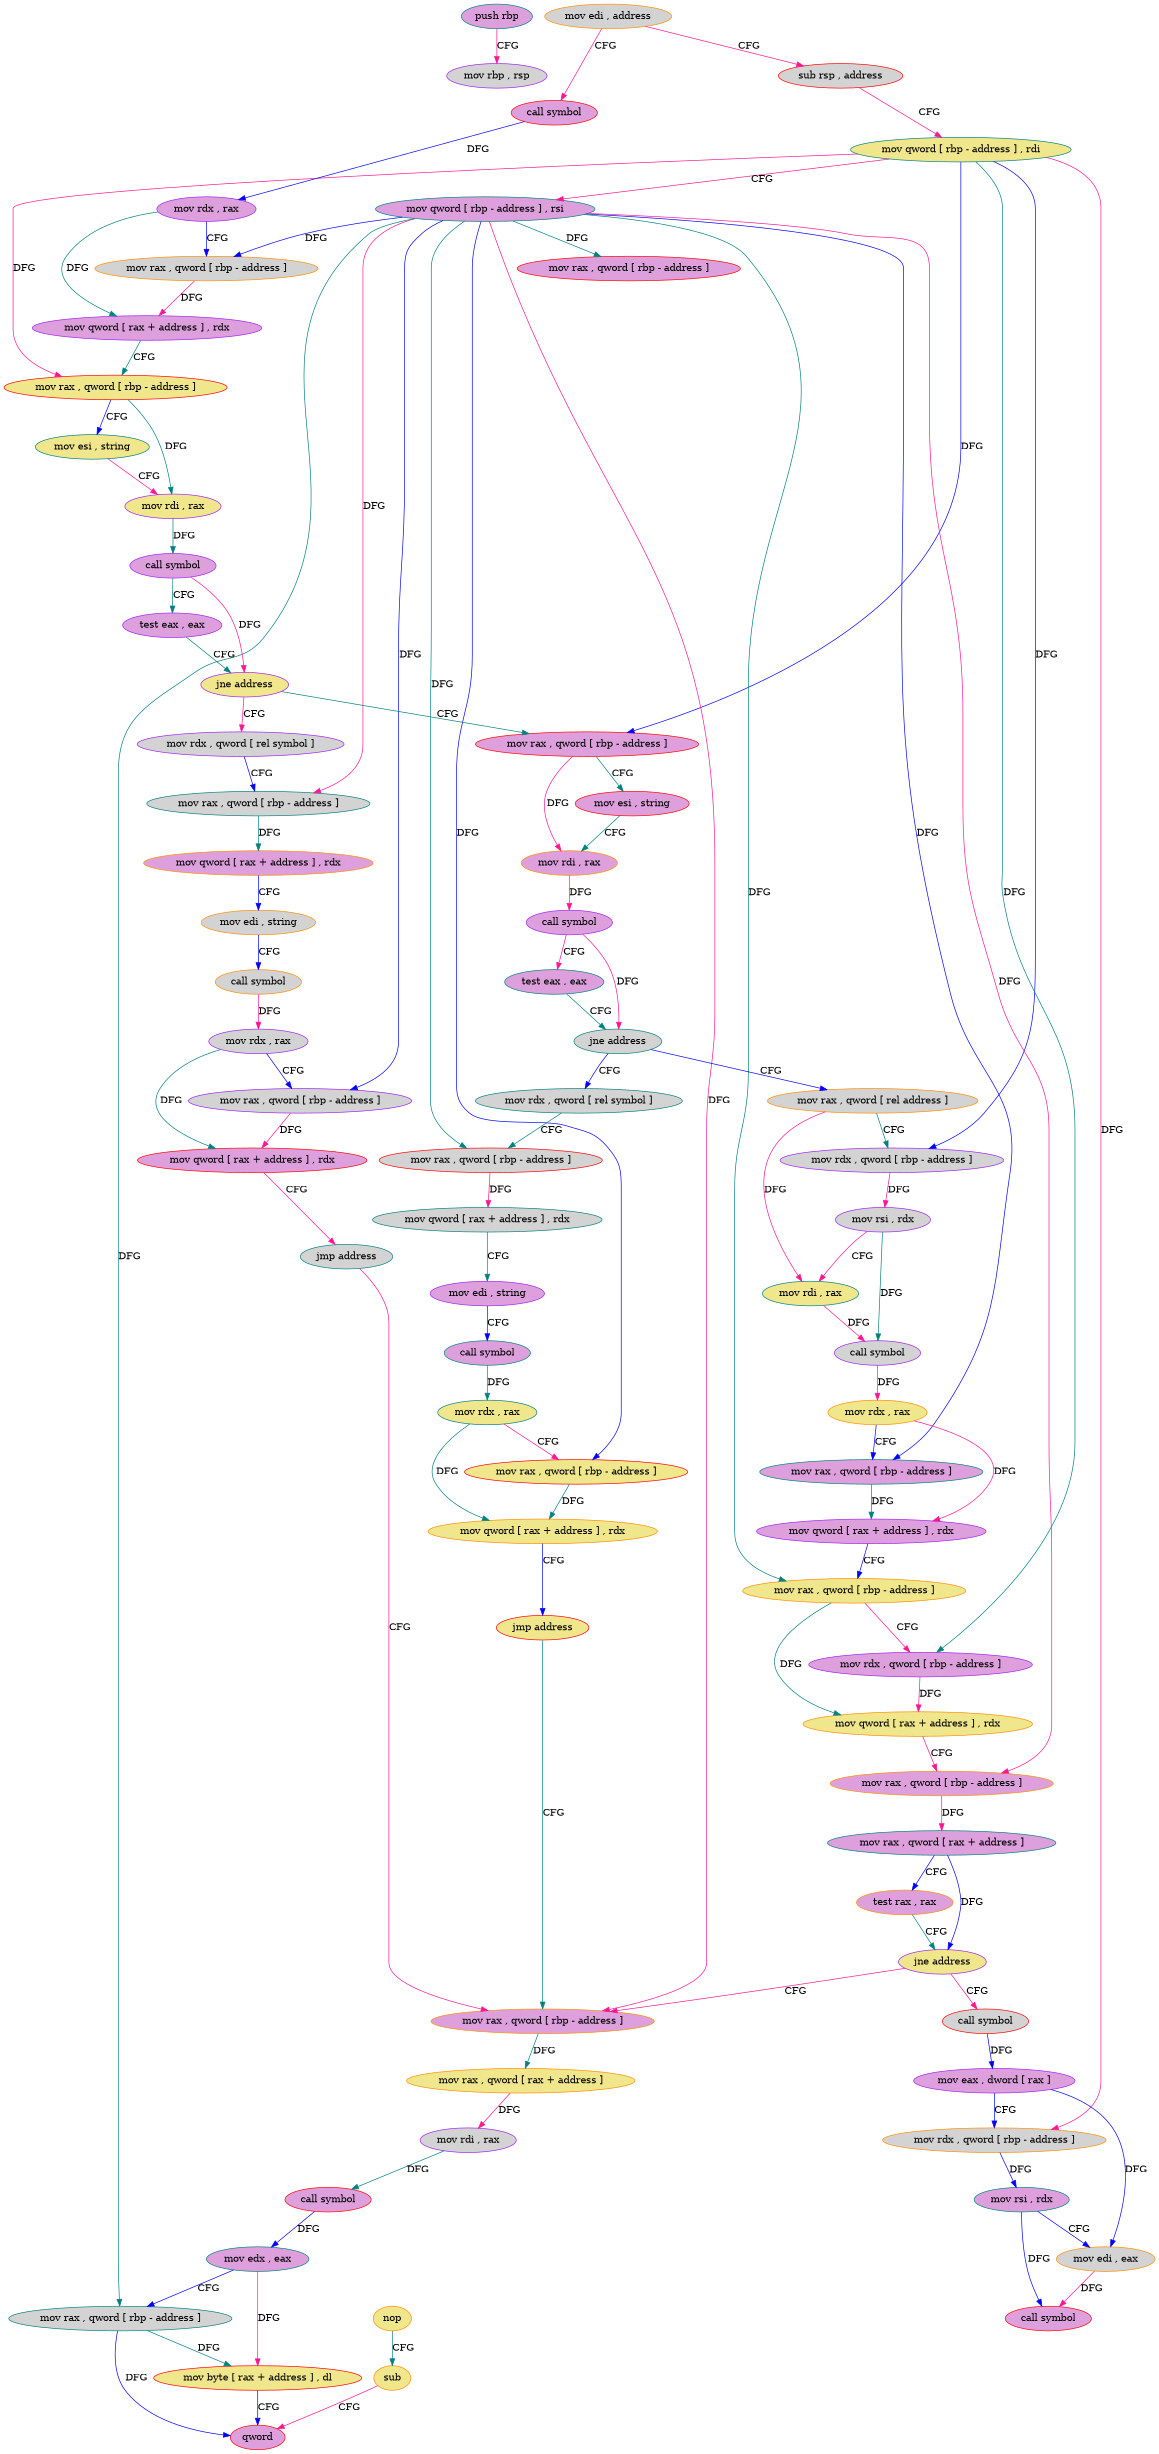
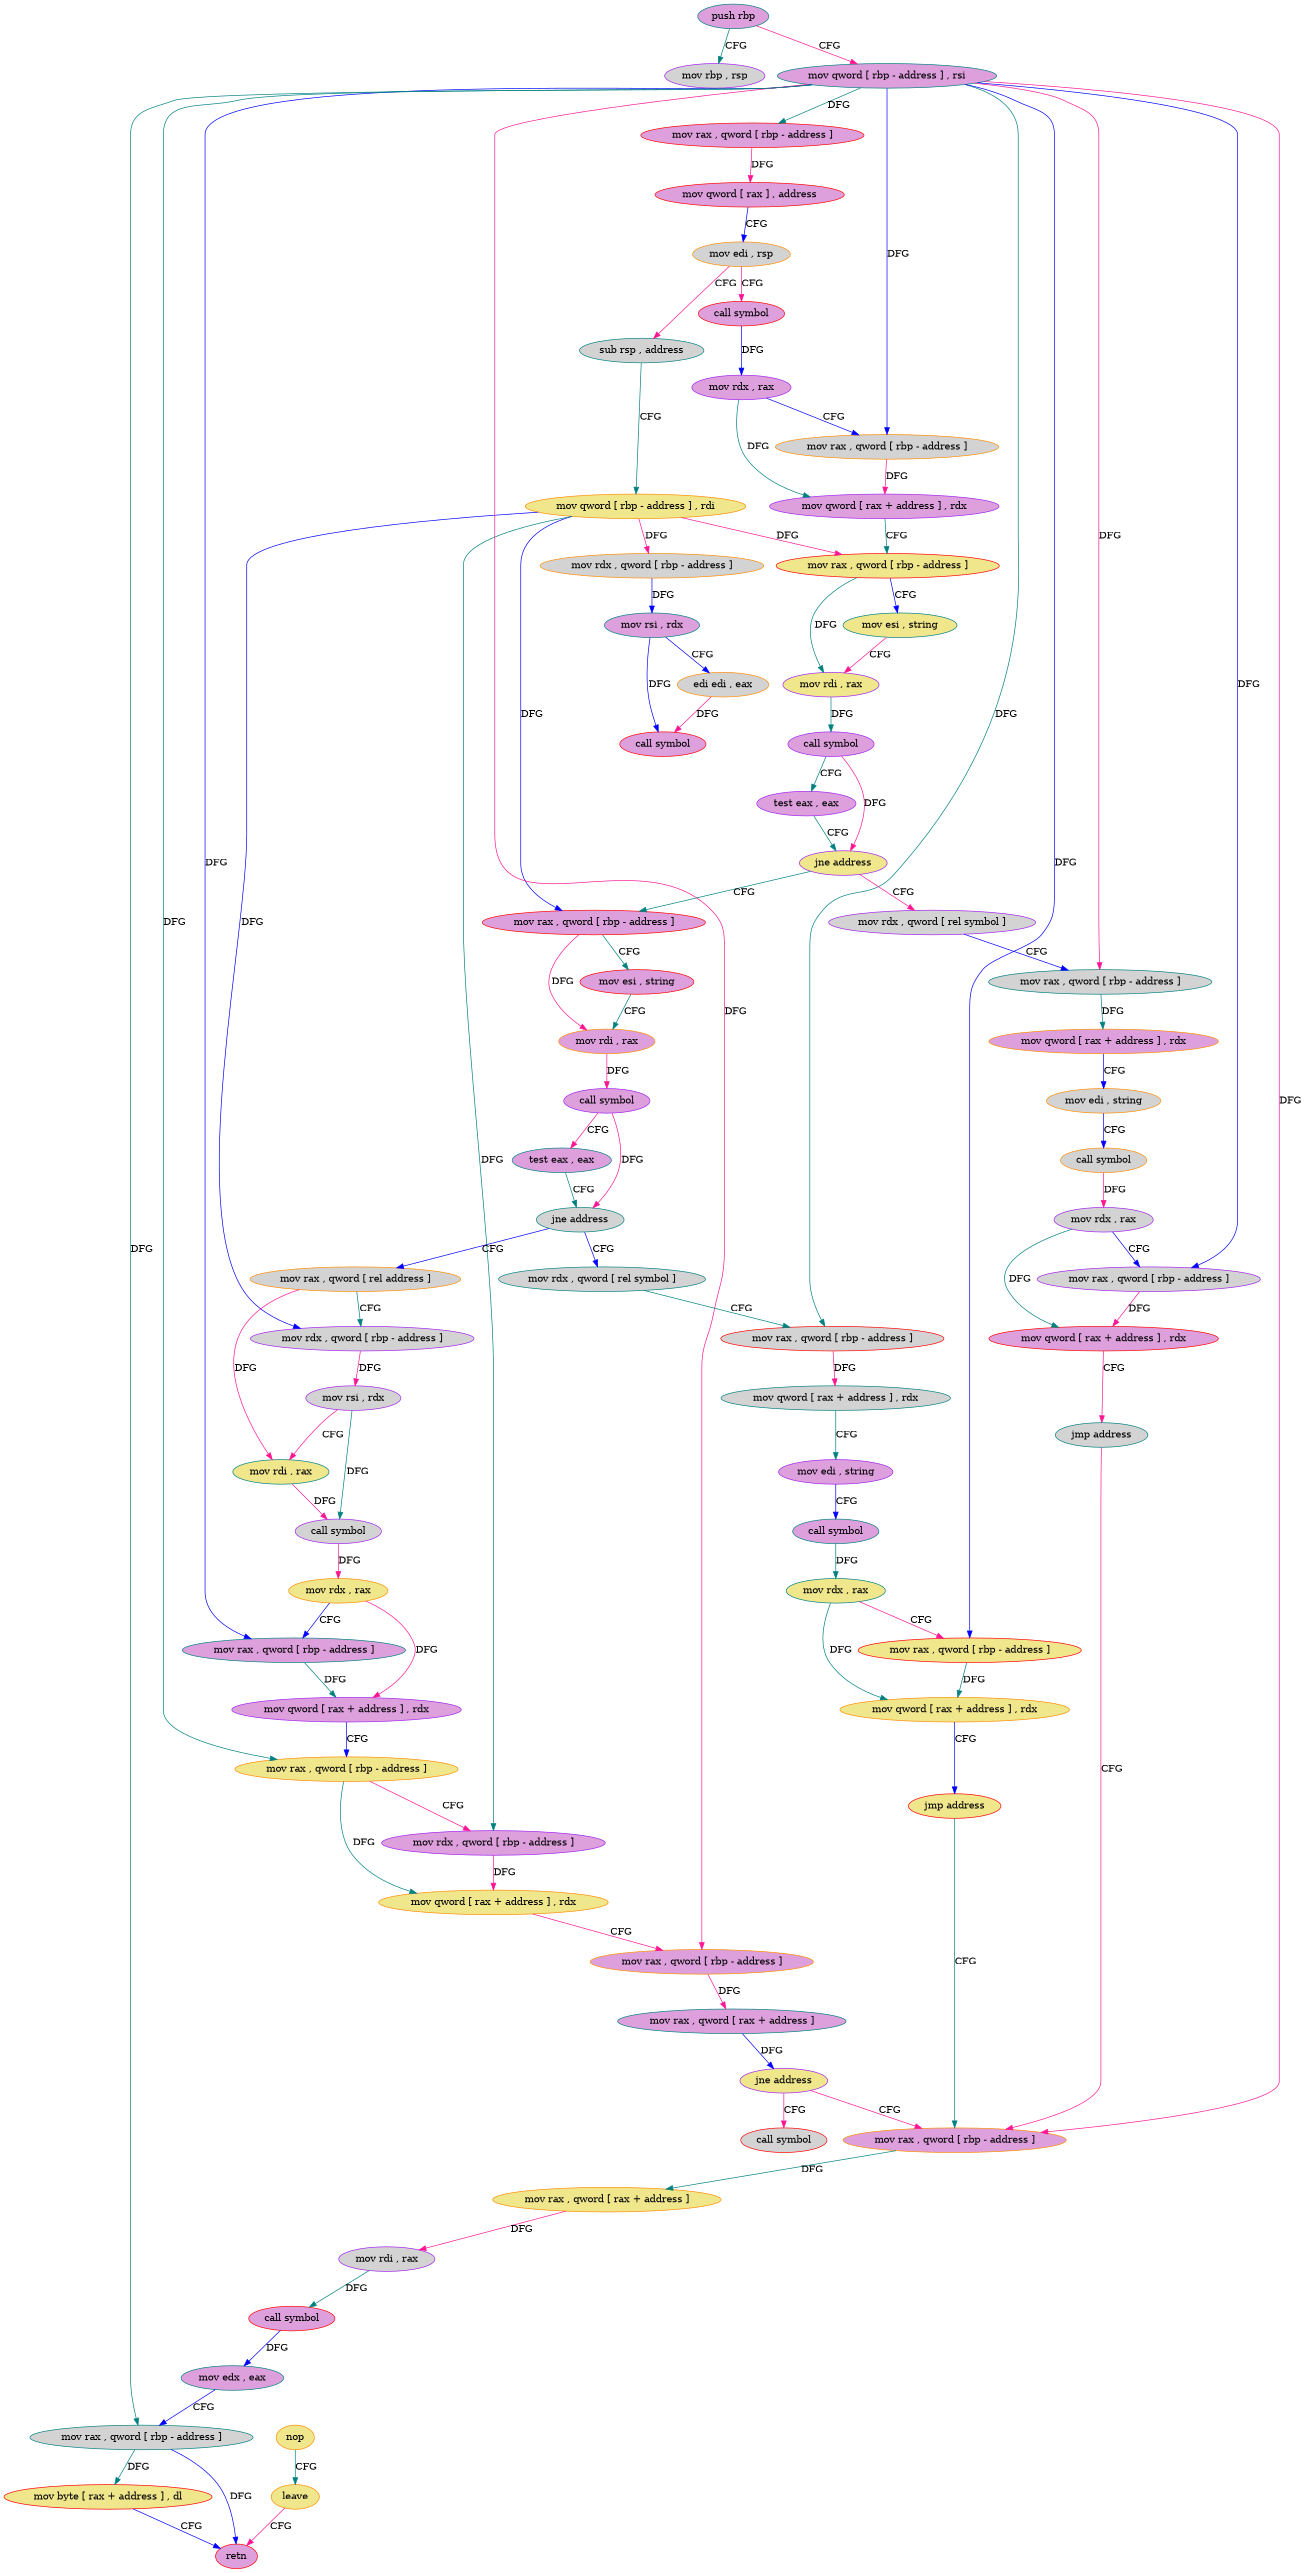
node "mov edi , address": label "mov edi , address" -> "mov edi , rsp"
edge "push rbp" -> "mov rbp , rsp": color deeppink -> teal
node "sub rsp , address": color red -> teal
edge "sub rsp , address" -> "mov qword [ rbp - address ] , rdi": color deeppink -> teal
node "mov qword [ rbp - address ] , rdi": color teal -> darkorange
edge "mov qword [ rbp - address ] , rdi" -> "mov qword [ rbp - address ] , rsi": now "push rbp" -> "mov qword [ rbp - address ] , rsi"
node "mov qword [ rax ] , address": added
node "test rax , rax": removed
node "mov eax , dword [ rax ]": removed
node "mov edi , eax": label "mov edi , eax" -> "edi edi , eax"
edge "mov edx , eax" -> "mov byte [ rax + address ] , dl": removed, label "DFG"
node "sub": label "sub" -> "leave"
node "qword": label "qword" -> "retn"
